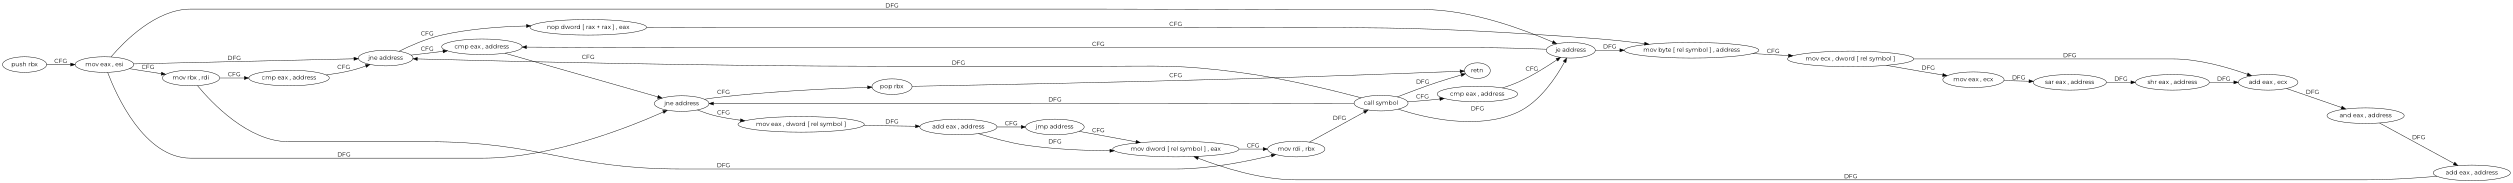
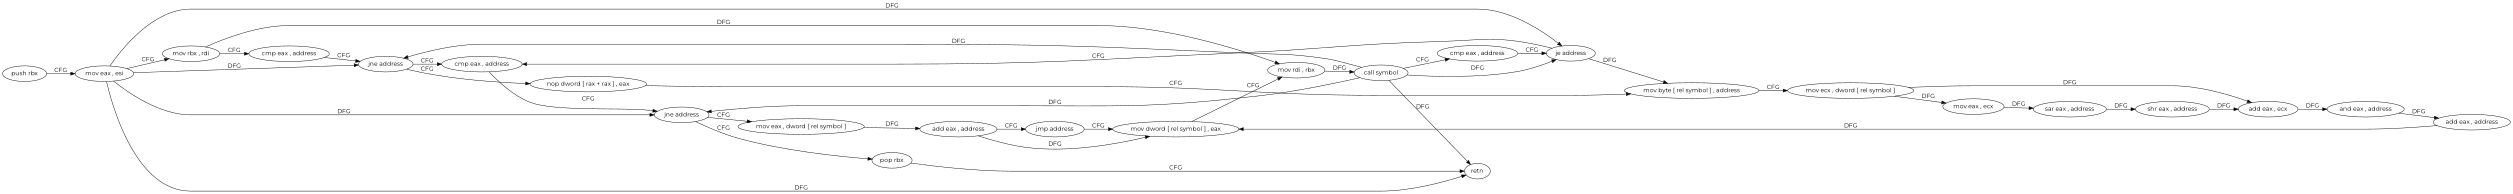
edge "mov eax , esi" -> "retn": added, label "DFG"
